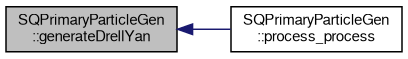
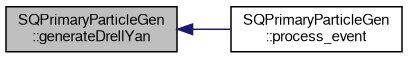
node "SQPrimaryParticleGen ::process_process": label "SQPrimaryParticleGen ::process_process" -> "SQPrimaryParticleGen ::process_event"
